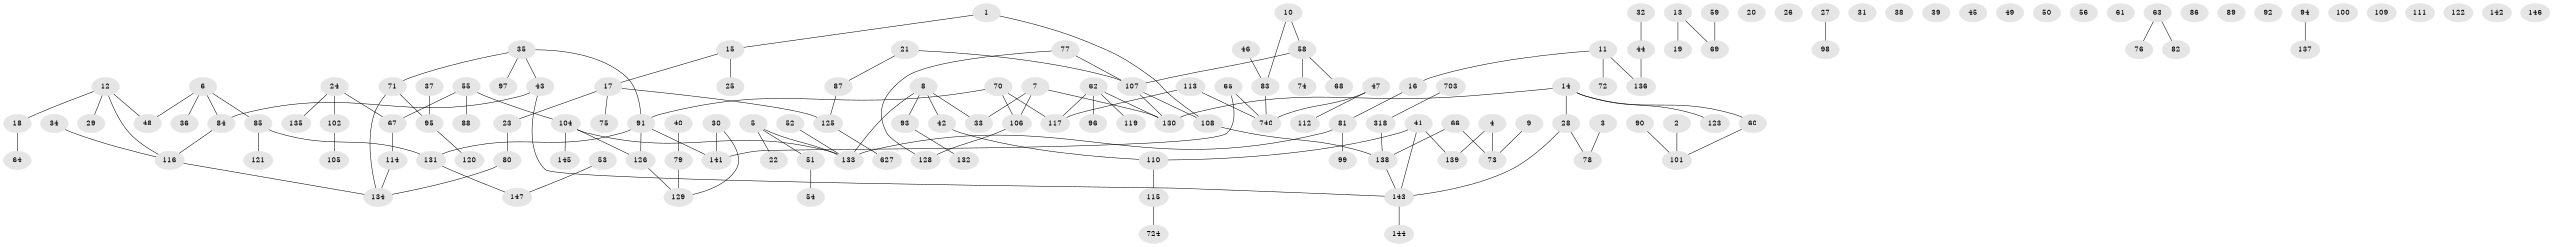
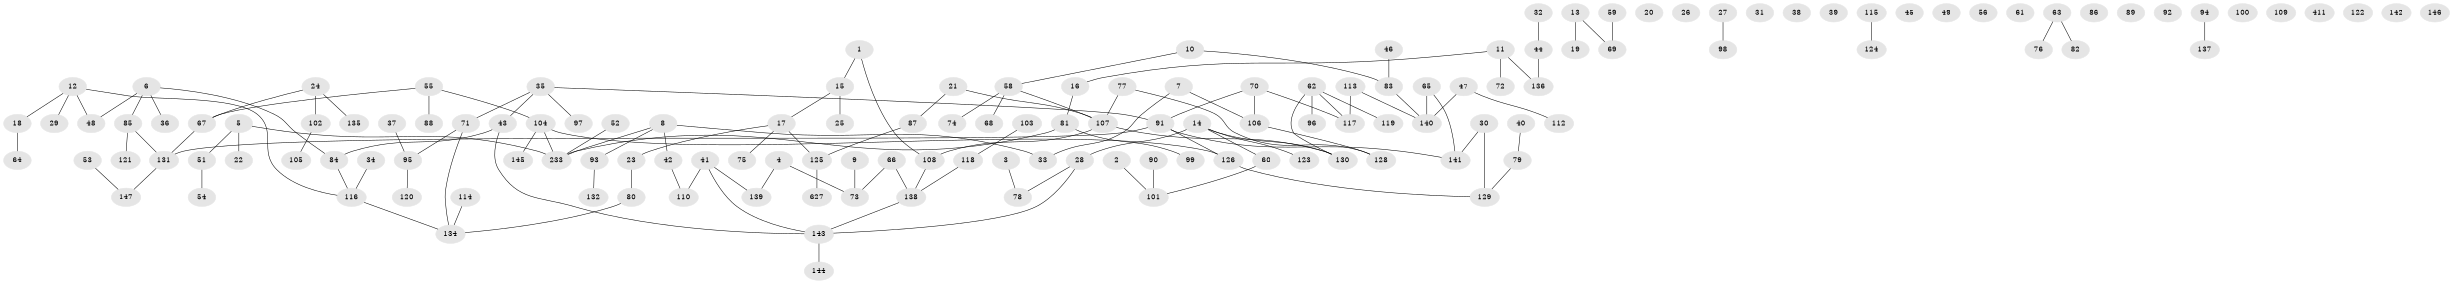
node "50": removed
node "111": label "111" -> "411"
node "703": label "703" -> "103"
edge "7" -- "130": removed
node "740": label "740" -> "140"
node "318": label "318" -> "118"
edge "67" -- "114": now "67" -- "131"
node "133": label "133" -> "233"
edge "110" -- "115": removed
node "724": label "724" -> "124"
